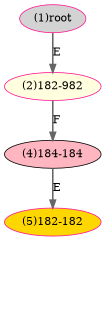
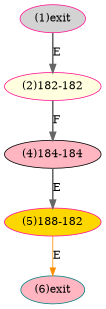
node "(1)root": label "(1)root" -> "(1)exit"
node "(2)182-982": label "(2)182-982" -> "(2)182-182"
node "(5)182-182": label "(5)182-182" -> "(5)188-182"
node "(6)exit": added
